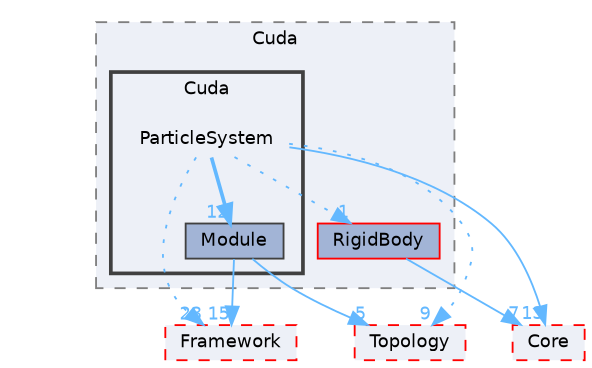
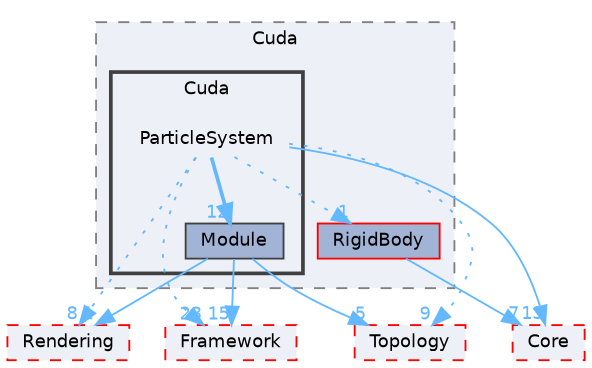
node "Rendering": added
